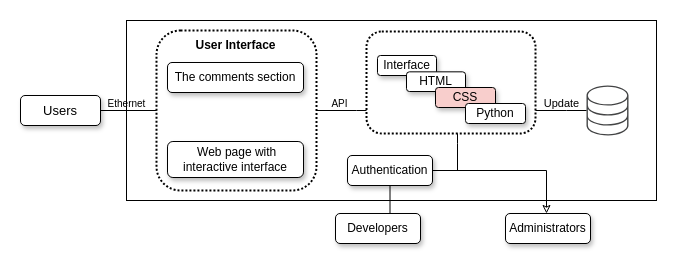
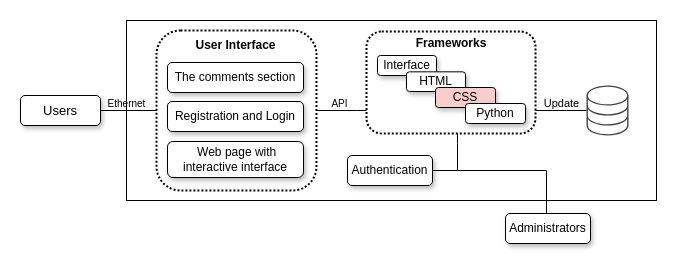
node "Frameworks": added
node "Registration and Login": added
edge "Authentication" -- "Developers": removed
edge "Authentication" -> "Administrators": arrowhead classic -> none
node "Developers": removed
